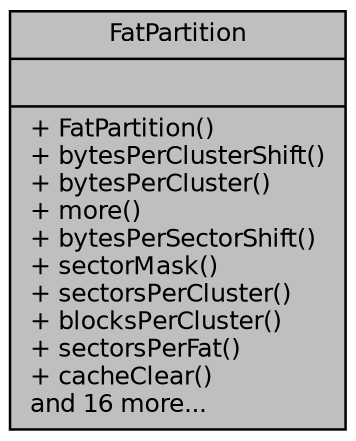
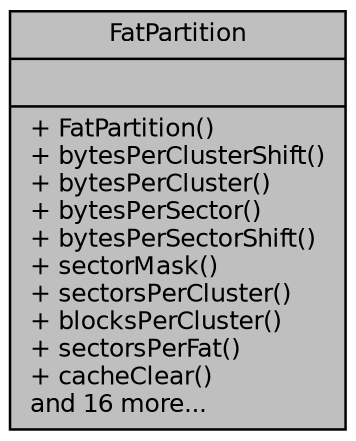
node "FatPartition": text "+ more()" -> "+ bytesPerSector()"
